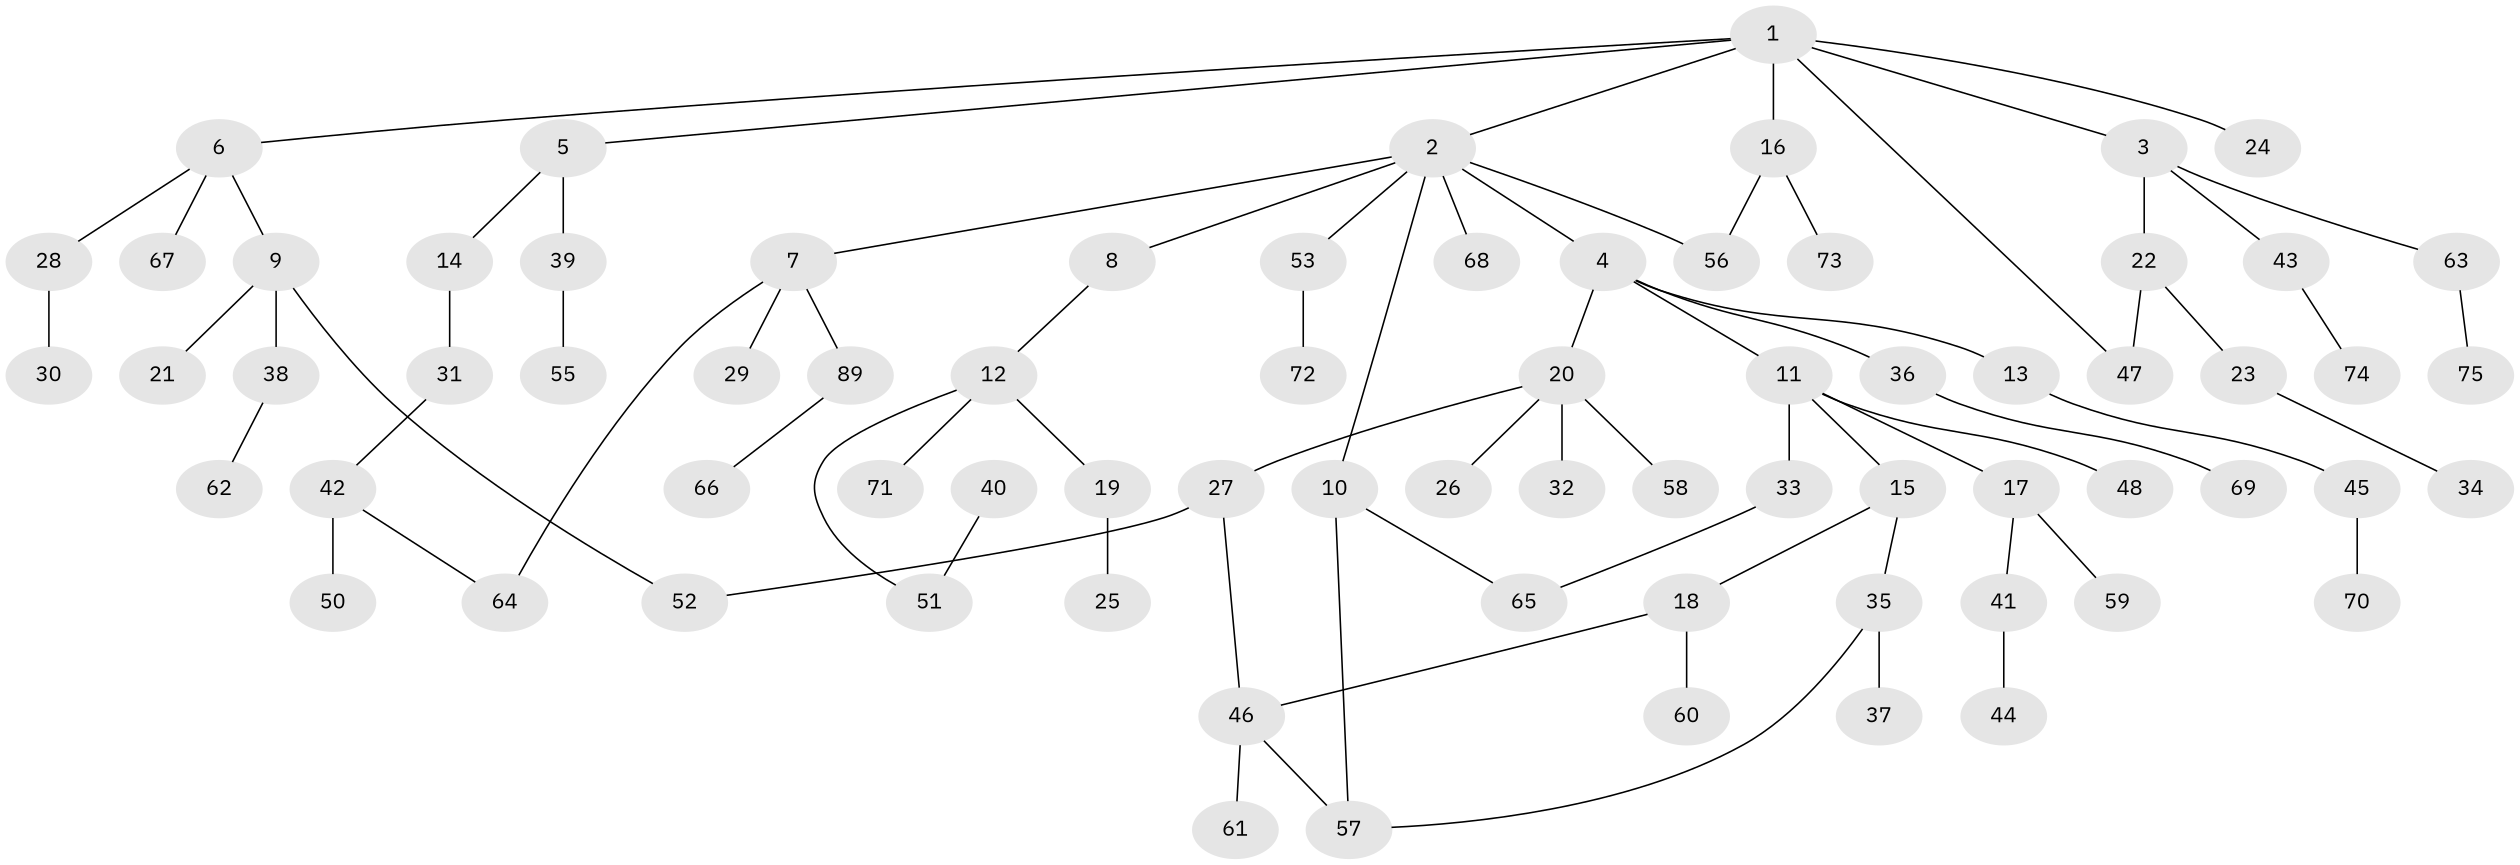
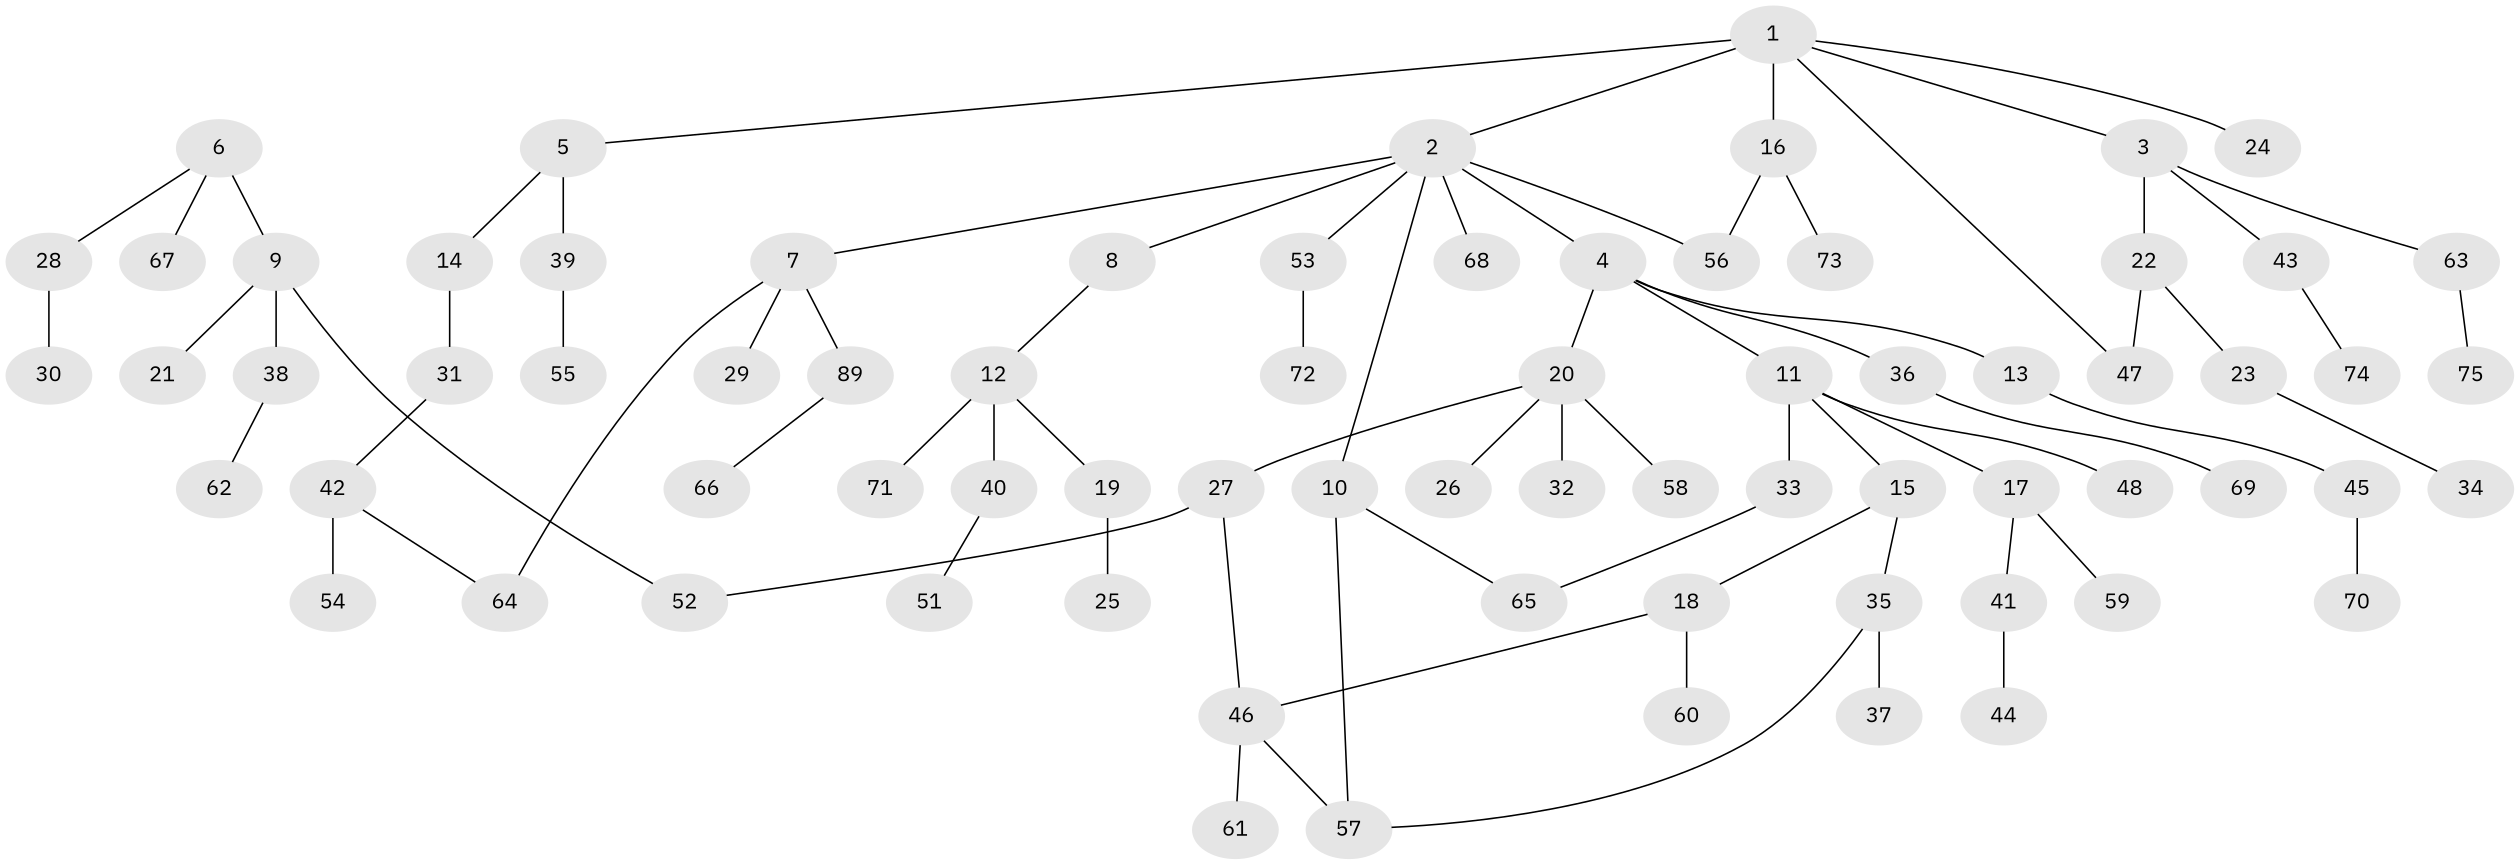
edge "1" -- "6": removed
edge "12" -- "51": now "12" -- "40"
node "50": label "50" -> "54"
